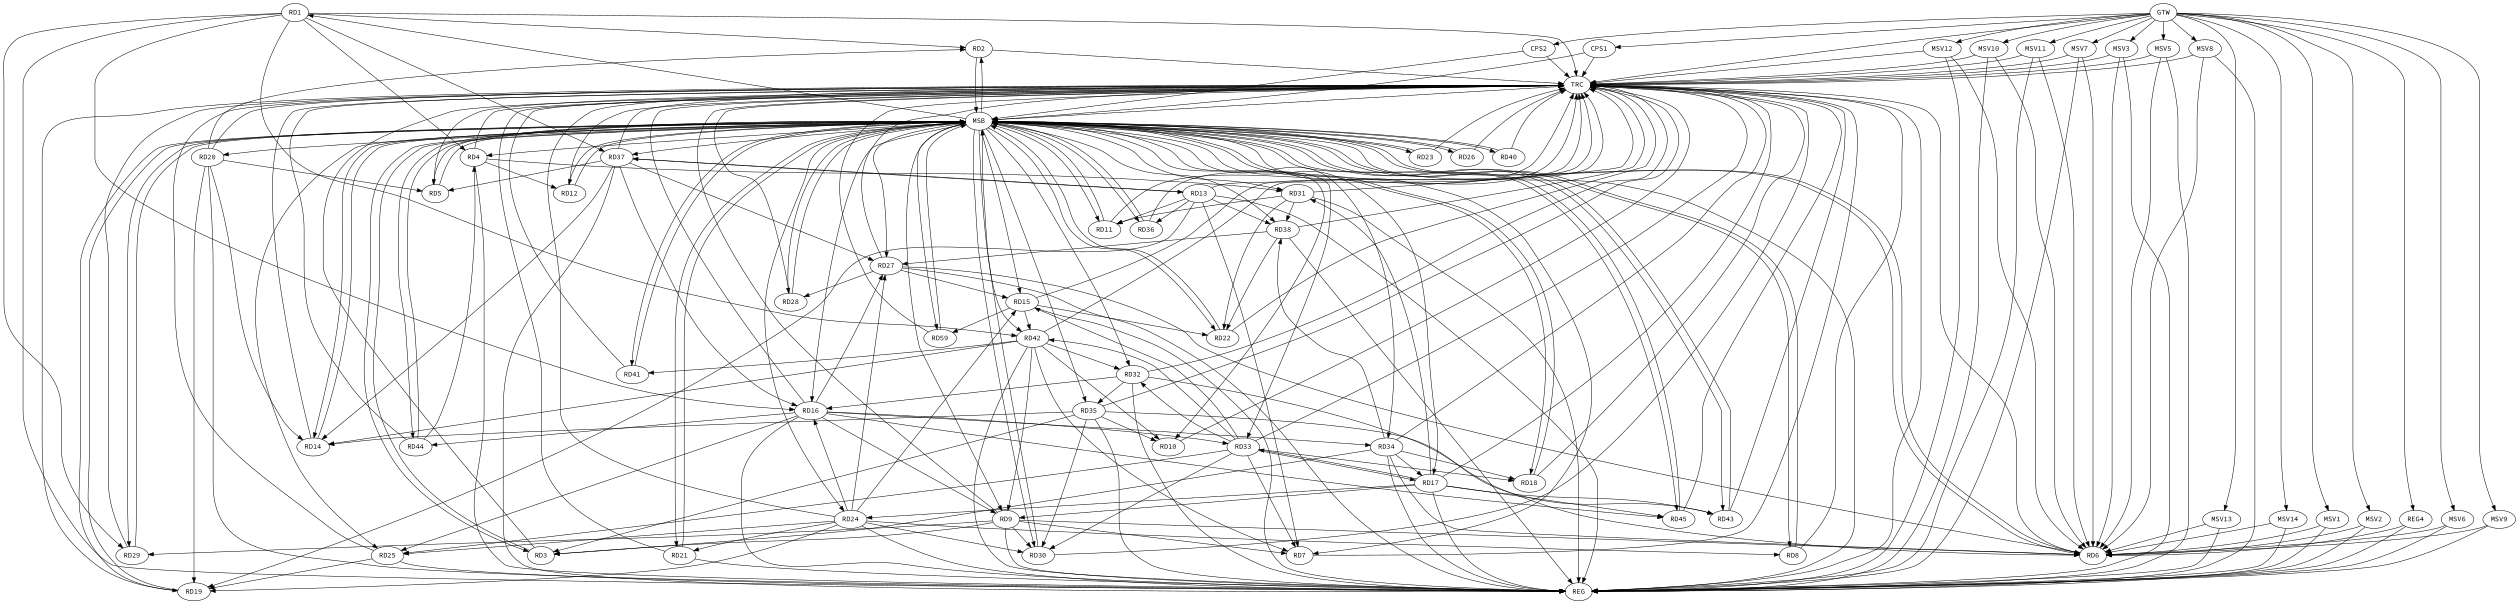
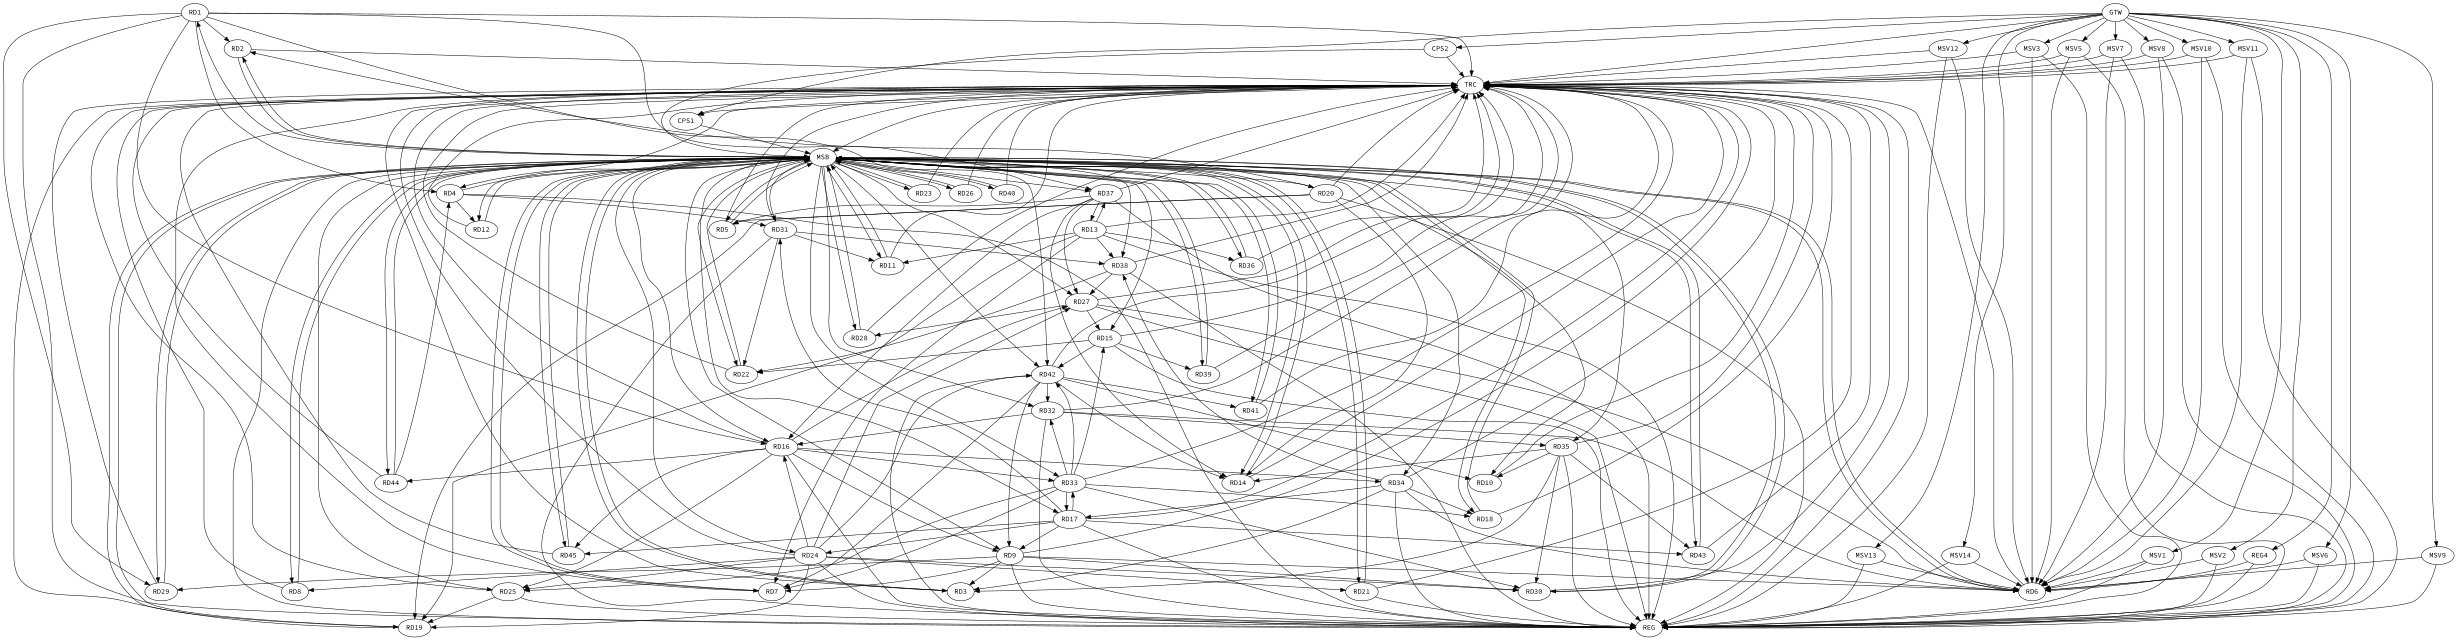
edge "CPS1" -> "TRC": reversed
node "RD59": label "RD59" -> "RD39"
edge "RD7" -> "MSB": added
edge "RD24" -> "RD15": now "RD24" -> "RD42"
